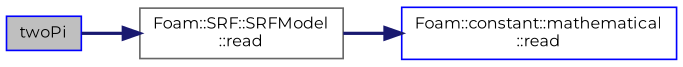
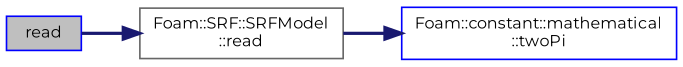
node "twoPi": label "twoPi" -> "read"
node "Foam::constant::mathematical ::read": label "Foam::constant::mathematical ::read" -> "Foam::constant::mathematical ::twoPi"
